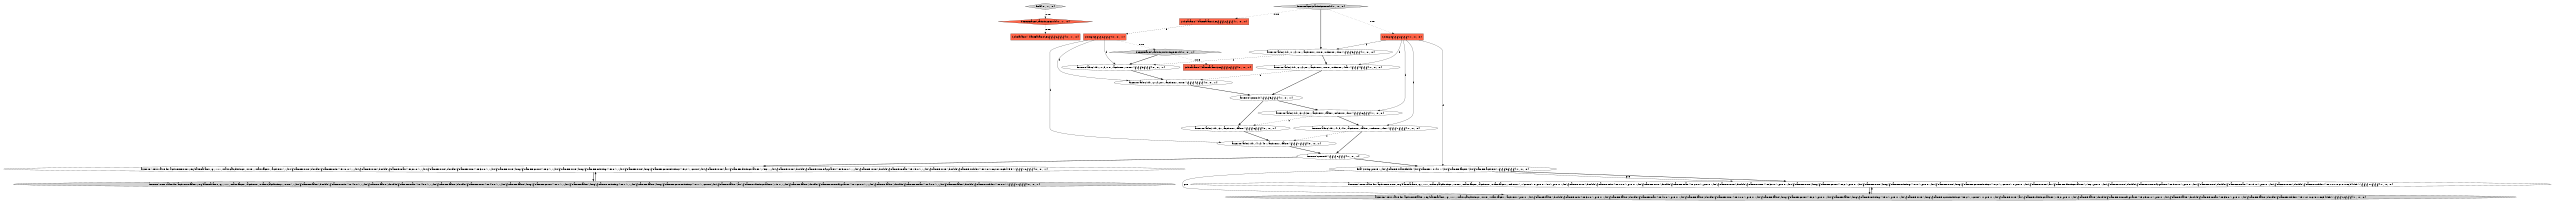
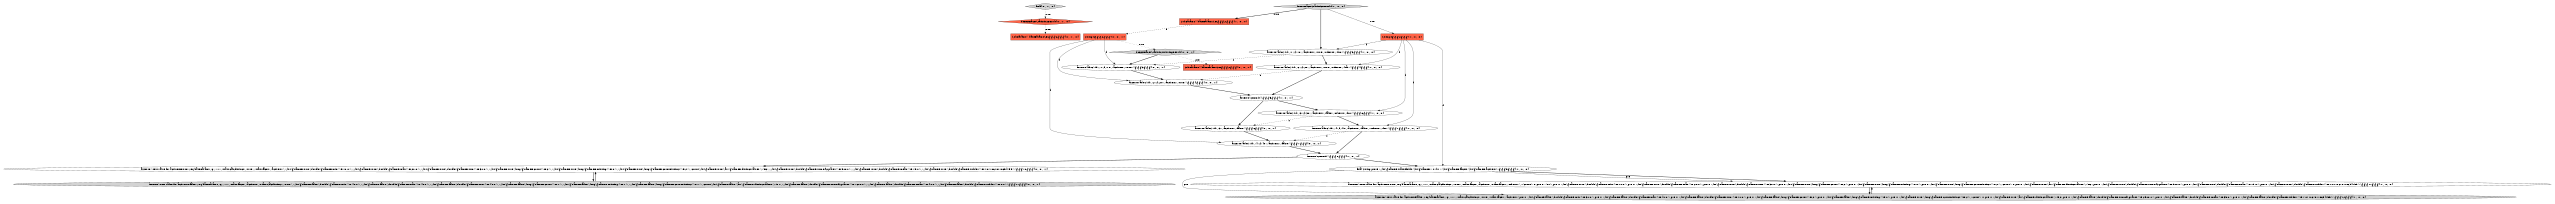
edge "doTestFacetStatisticsResult['1', '0', '0']" -> "SolrParams(( baseParamsSet@@@2@@@['1', '0', '0']": style dotted -> bold
edge "doTestFacetStatisticsResult['1', '0', '0']" -> "String f@@@2@@@['1', '0', '0']": style dotted -> solid
edge "doTestFacetStatisticsMissingResult['0', '0', '1']" -> "SolrParams(( baseParamsSet@@@2@@@['0', '0', '1']": label "true" -> "pre"
